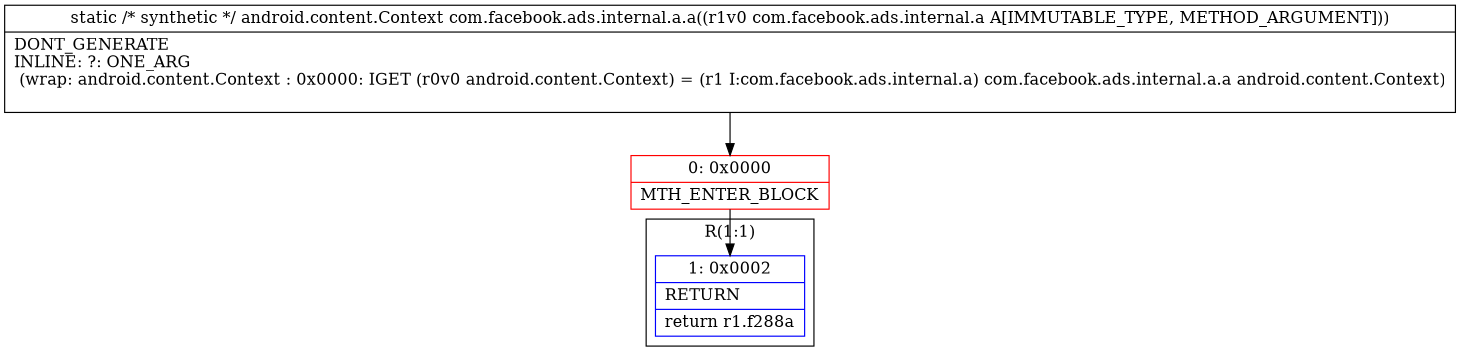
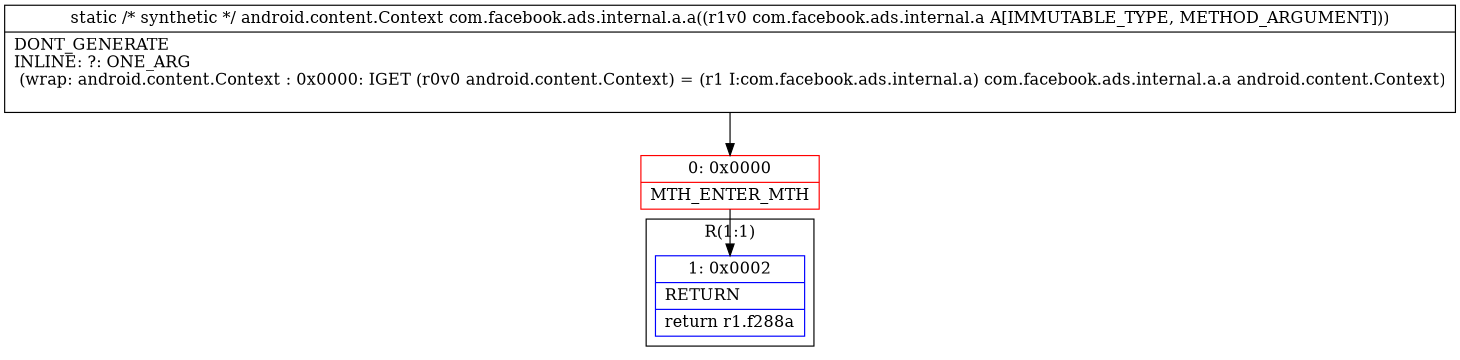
node "0: 0x0000": text "MTH_ENTER_BLOCK" -> "MTH_ENTER_MTH"
